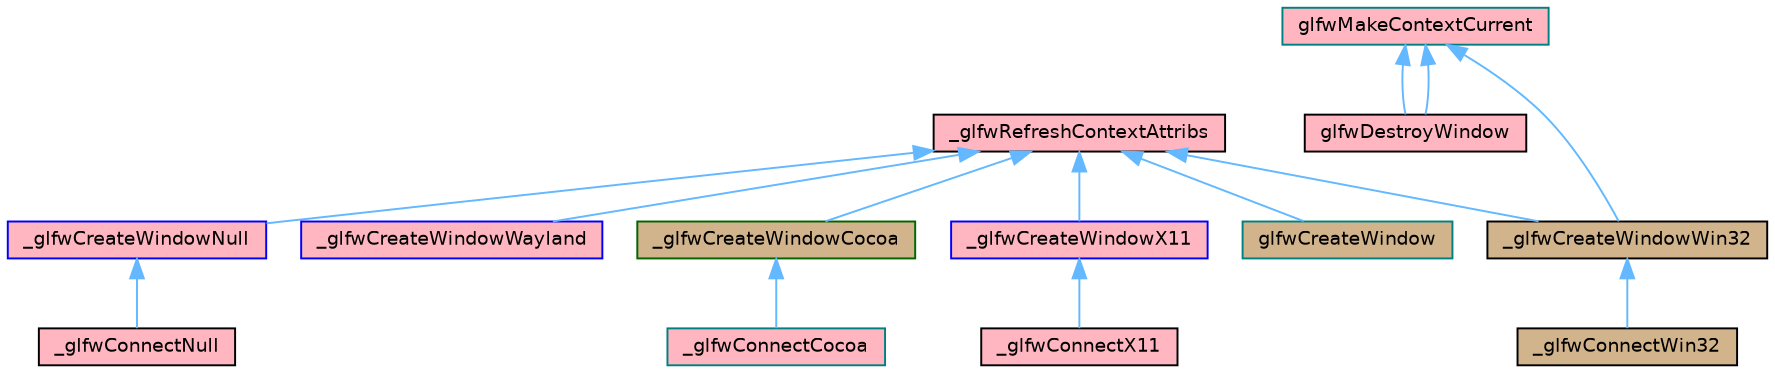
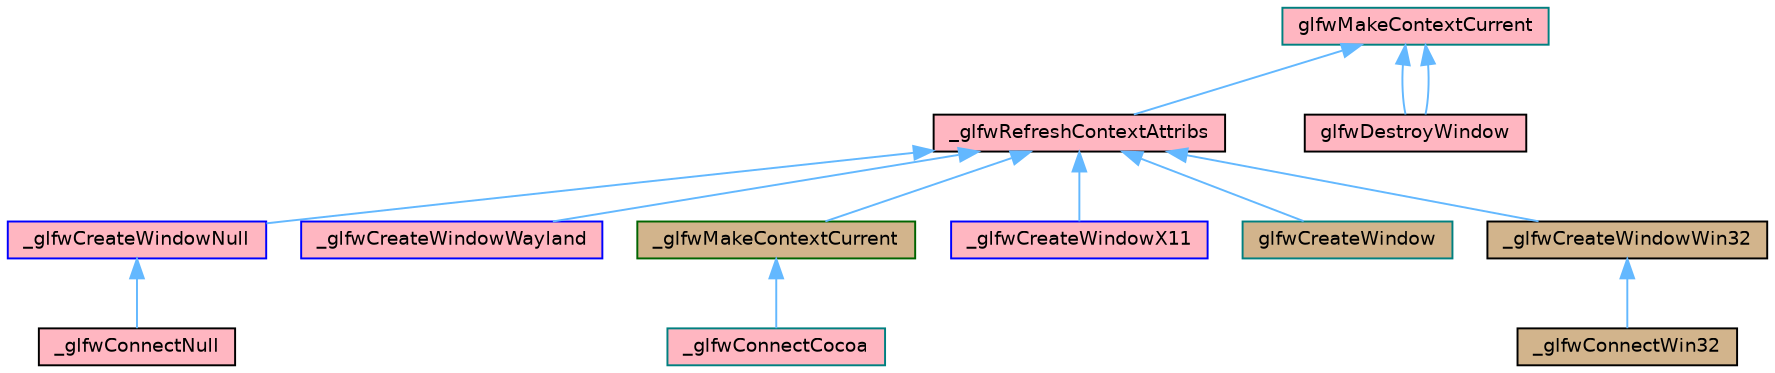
edge "_glfwCreateWindowWin32" -> "glfwMakeContextCurrent": now "_glfwRefreshContextAttribs" -> "glfwMakeContextCurrent"
node "_glfwCreateWindowCocoa": label "_glfwCreateWindowCocoa" -> "_glfwMakeContextCurrent"
node "_glfwConnectX11": removed
